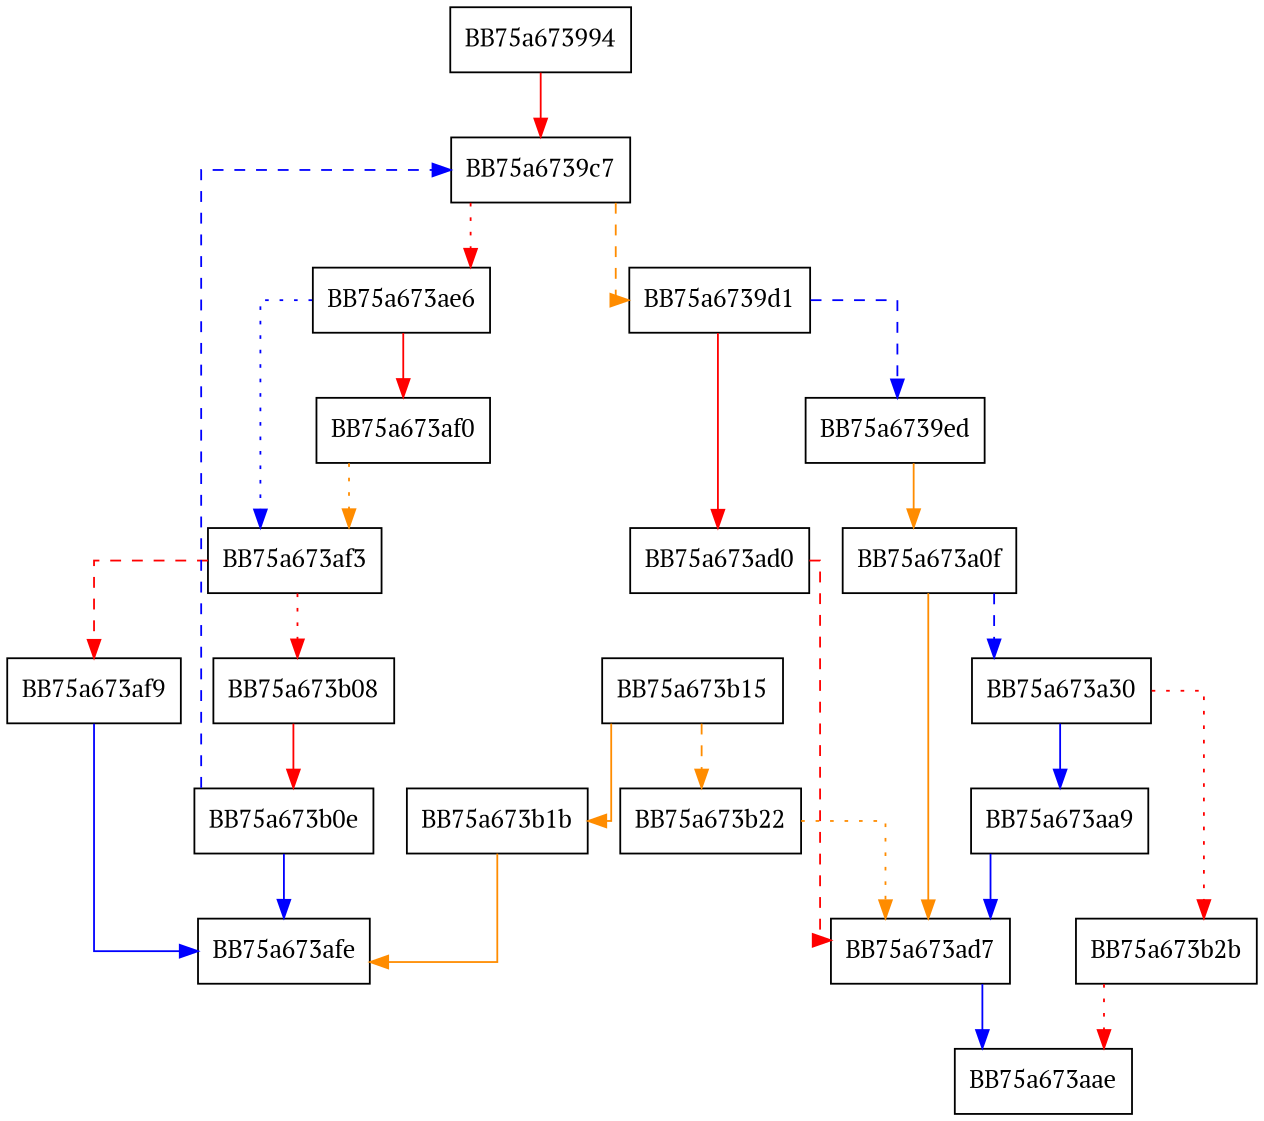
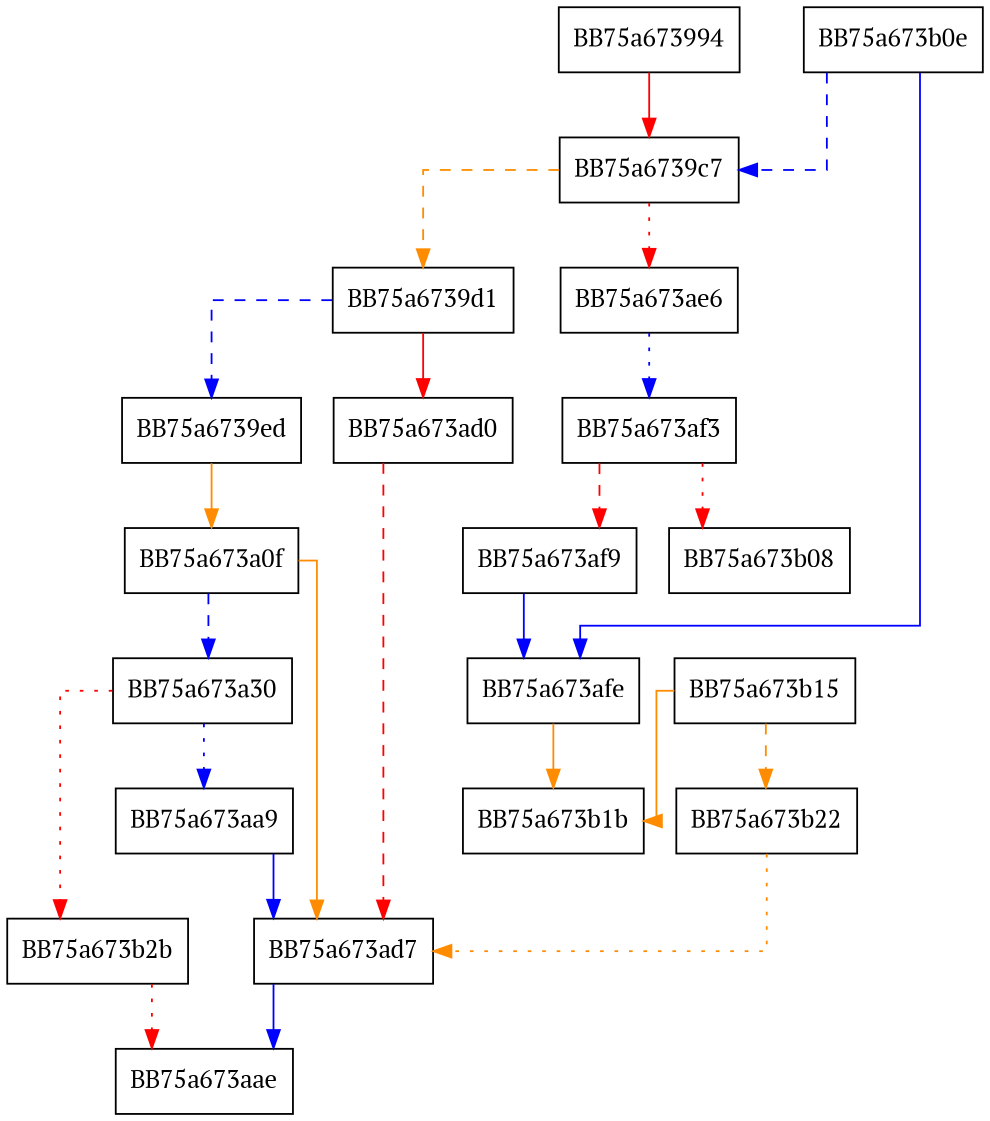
node "BB75a673af0": removed
edge "BB75a673b08" -> "BB75a673b0e": removed
edge "BB75a673a30" -> "BB75a673aa9": style solid -> dotted
edge "BB75a673b1b" -> "BB75a673afe": reversed
